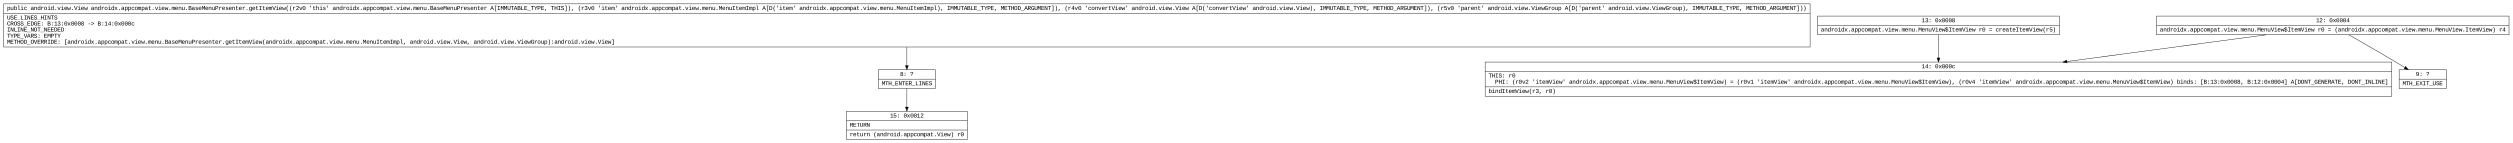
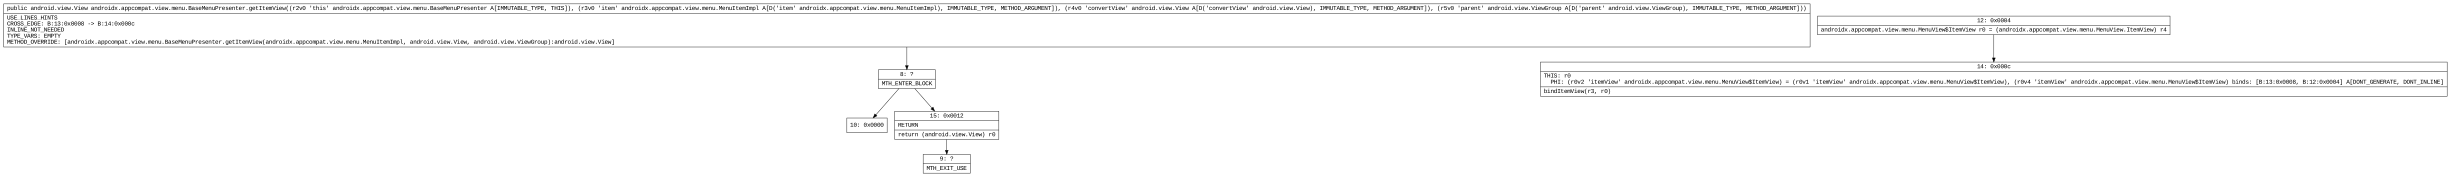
node "13: 0x0008": removed
edge "12: 0x0004" -> "9: ?": now "15: 0x0012" -> "9: ?"
node "8: ?": text "MTH_ENTER_LINES" -> "MTH_ENTER_BLOCK"
node "10: 0x0000": added
node "15: 0x0012": text "return (android.appcompat.View) r0" -> "return (android.view.View) r0"
